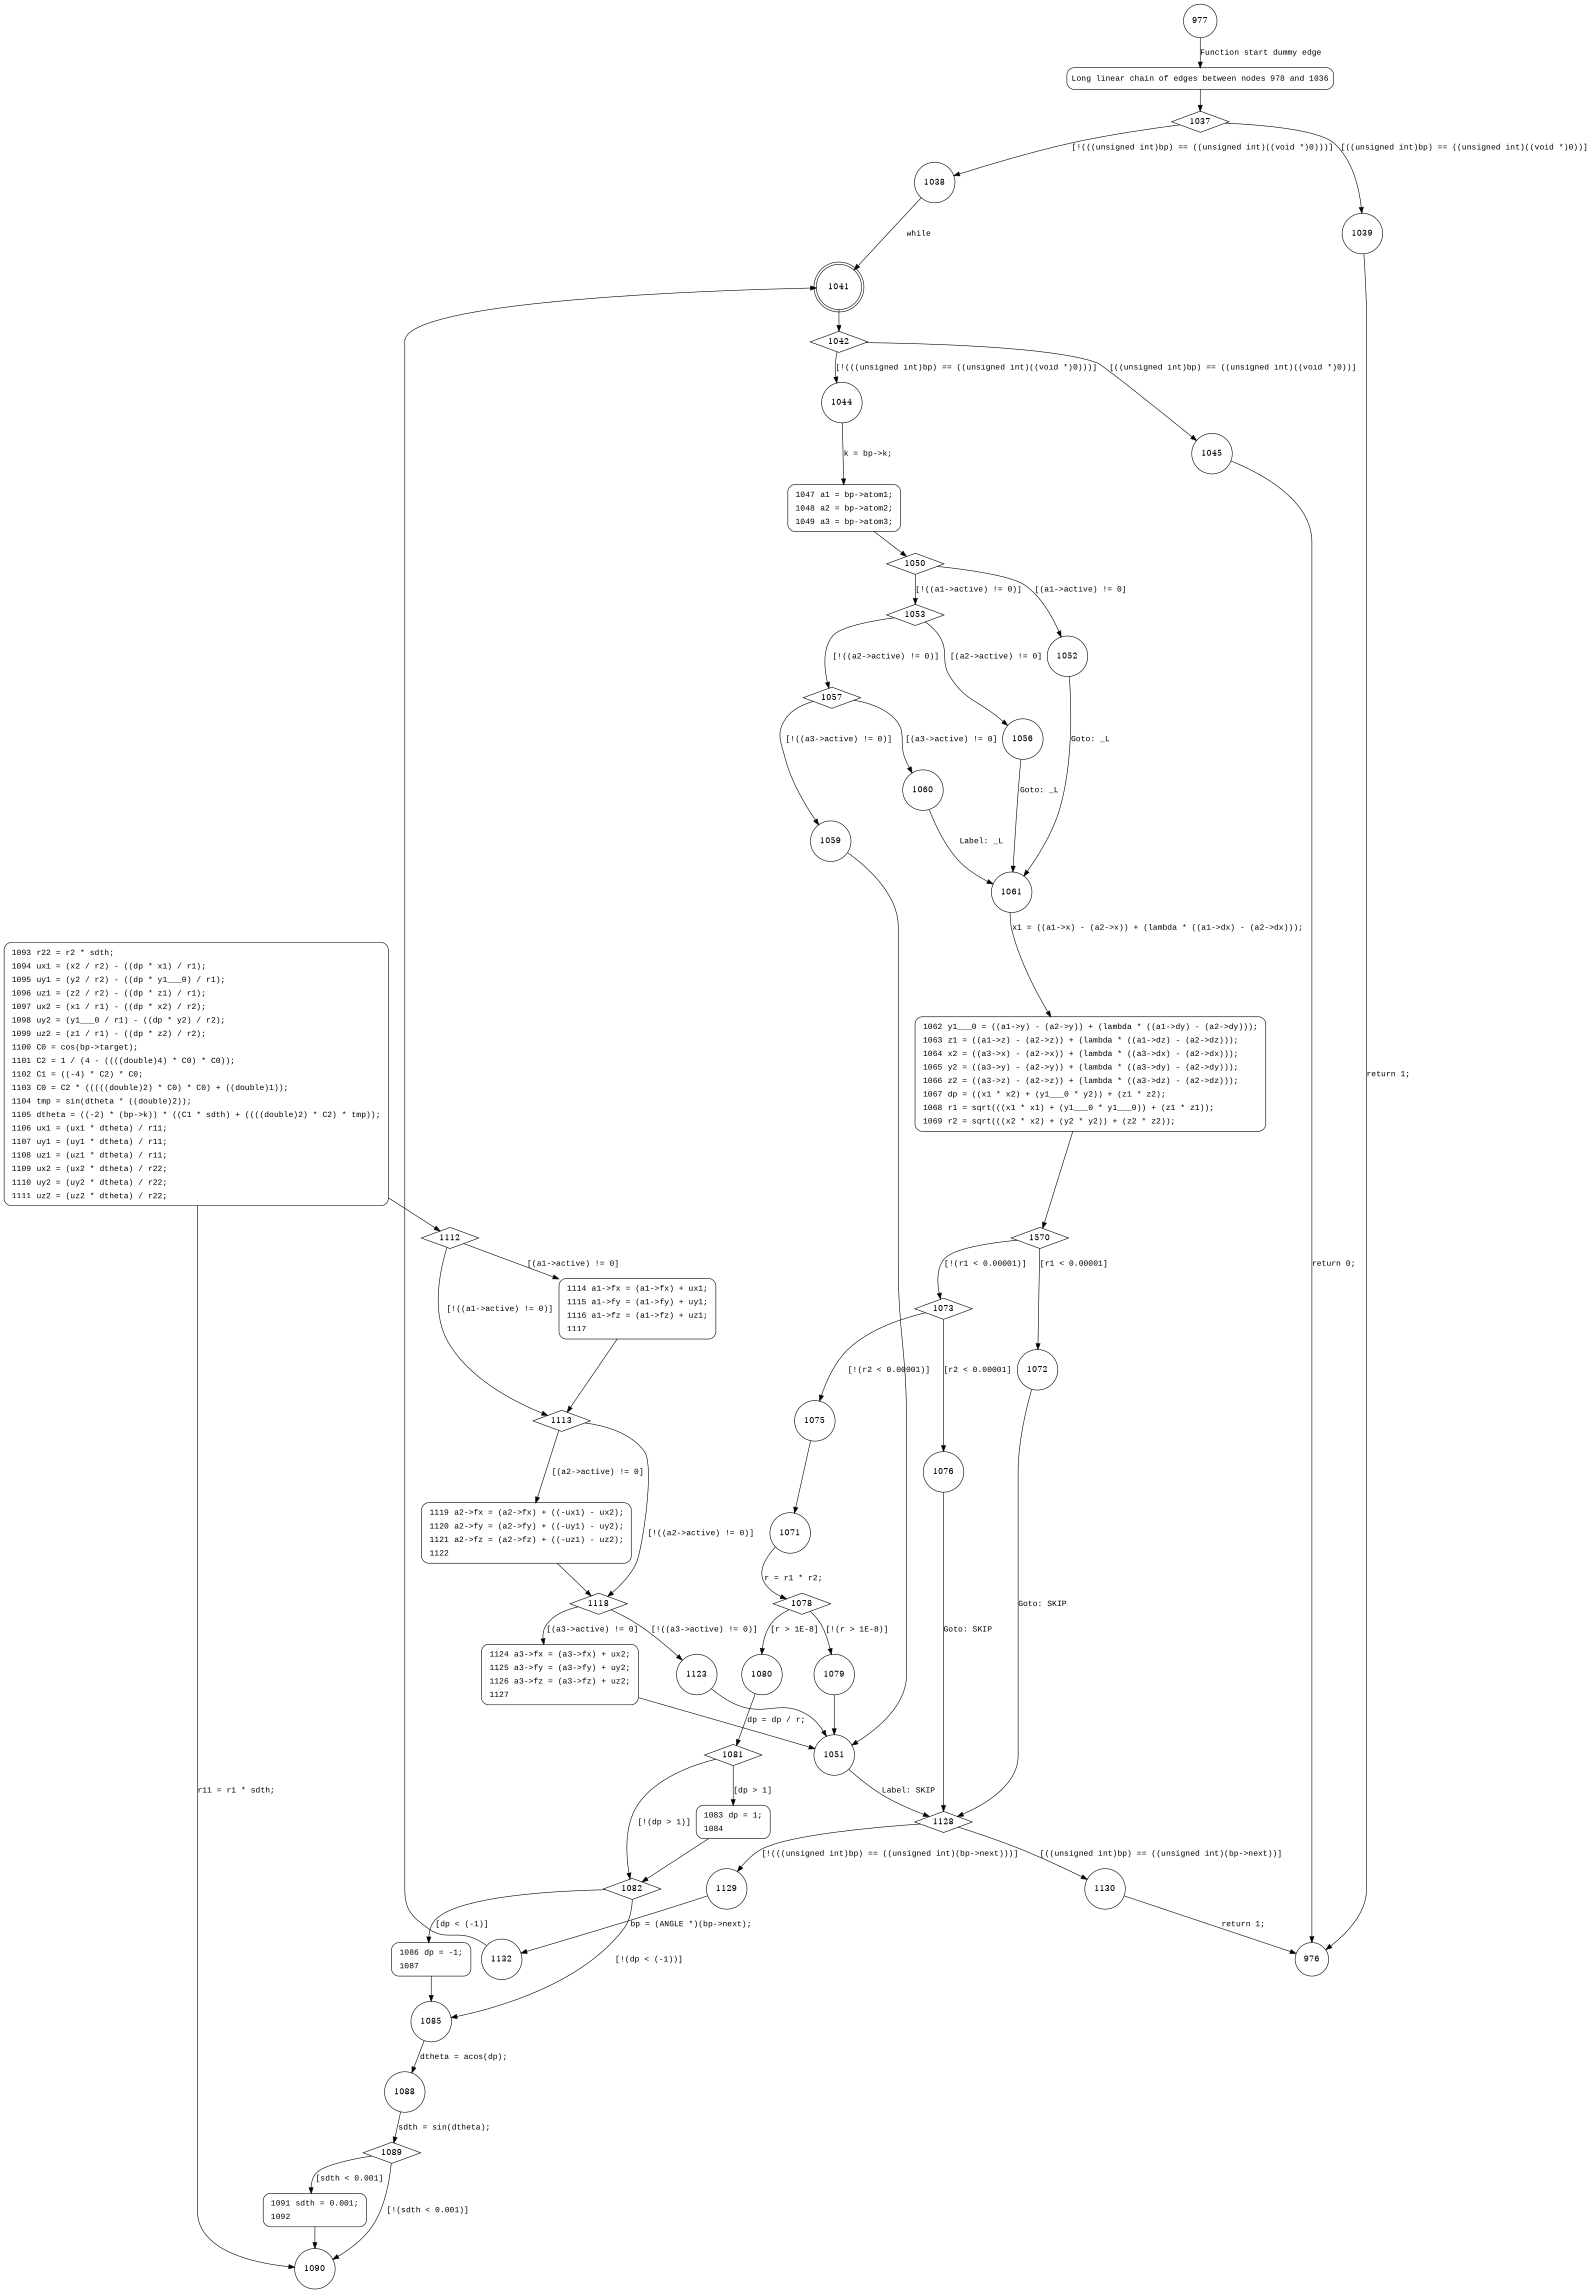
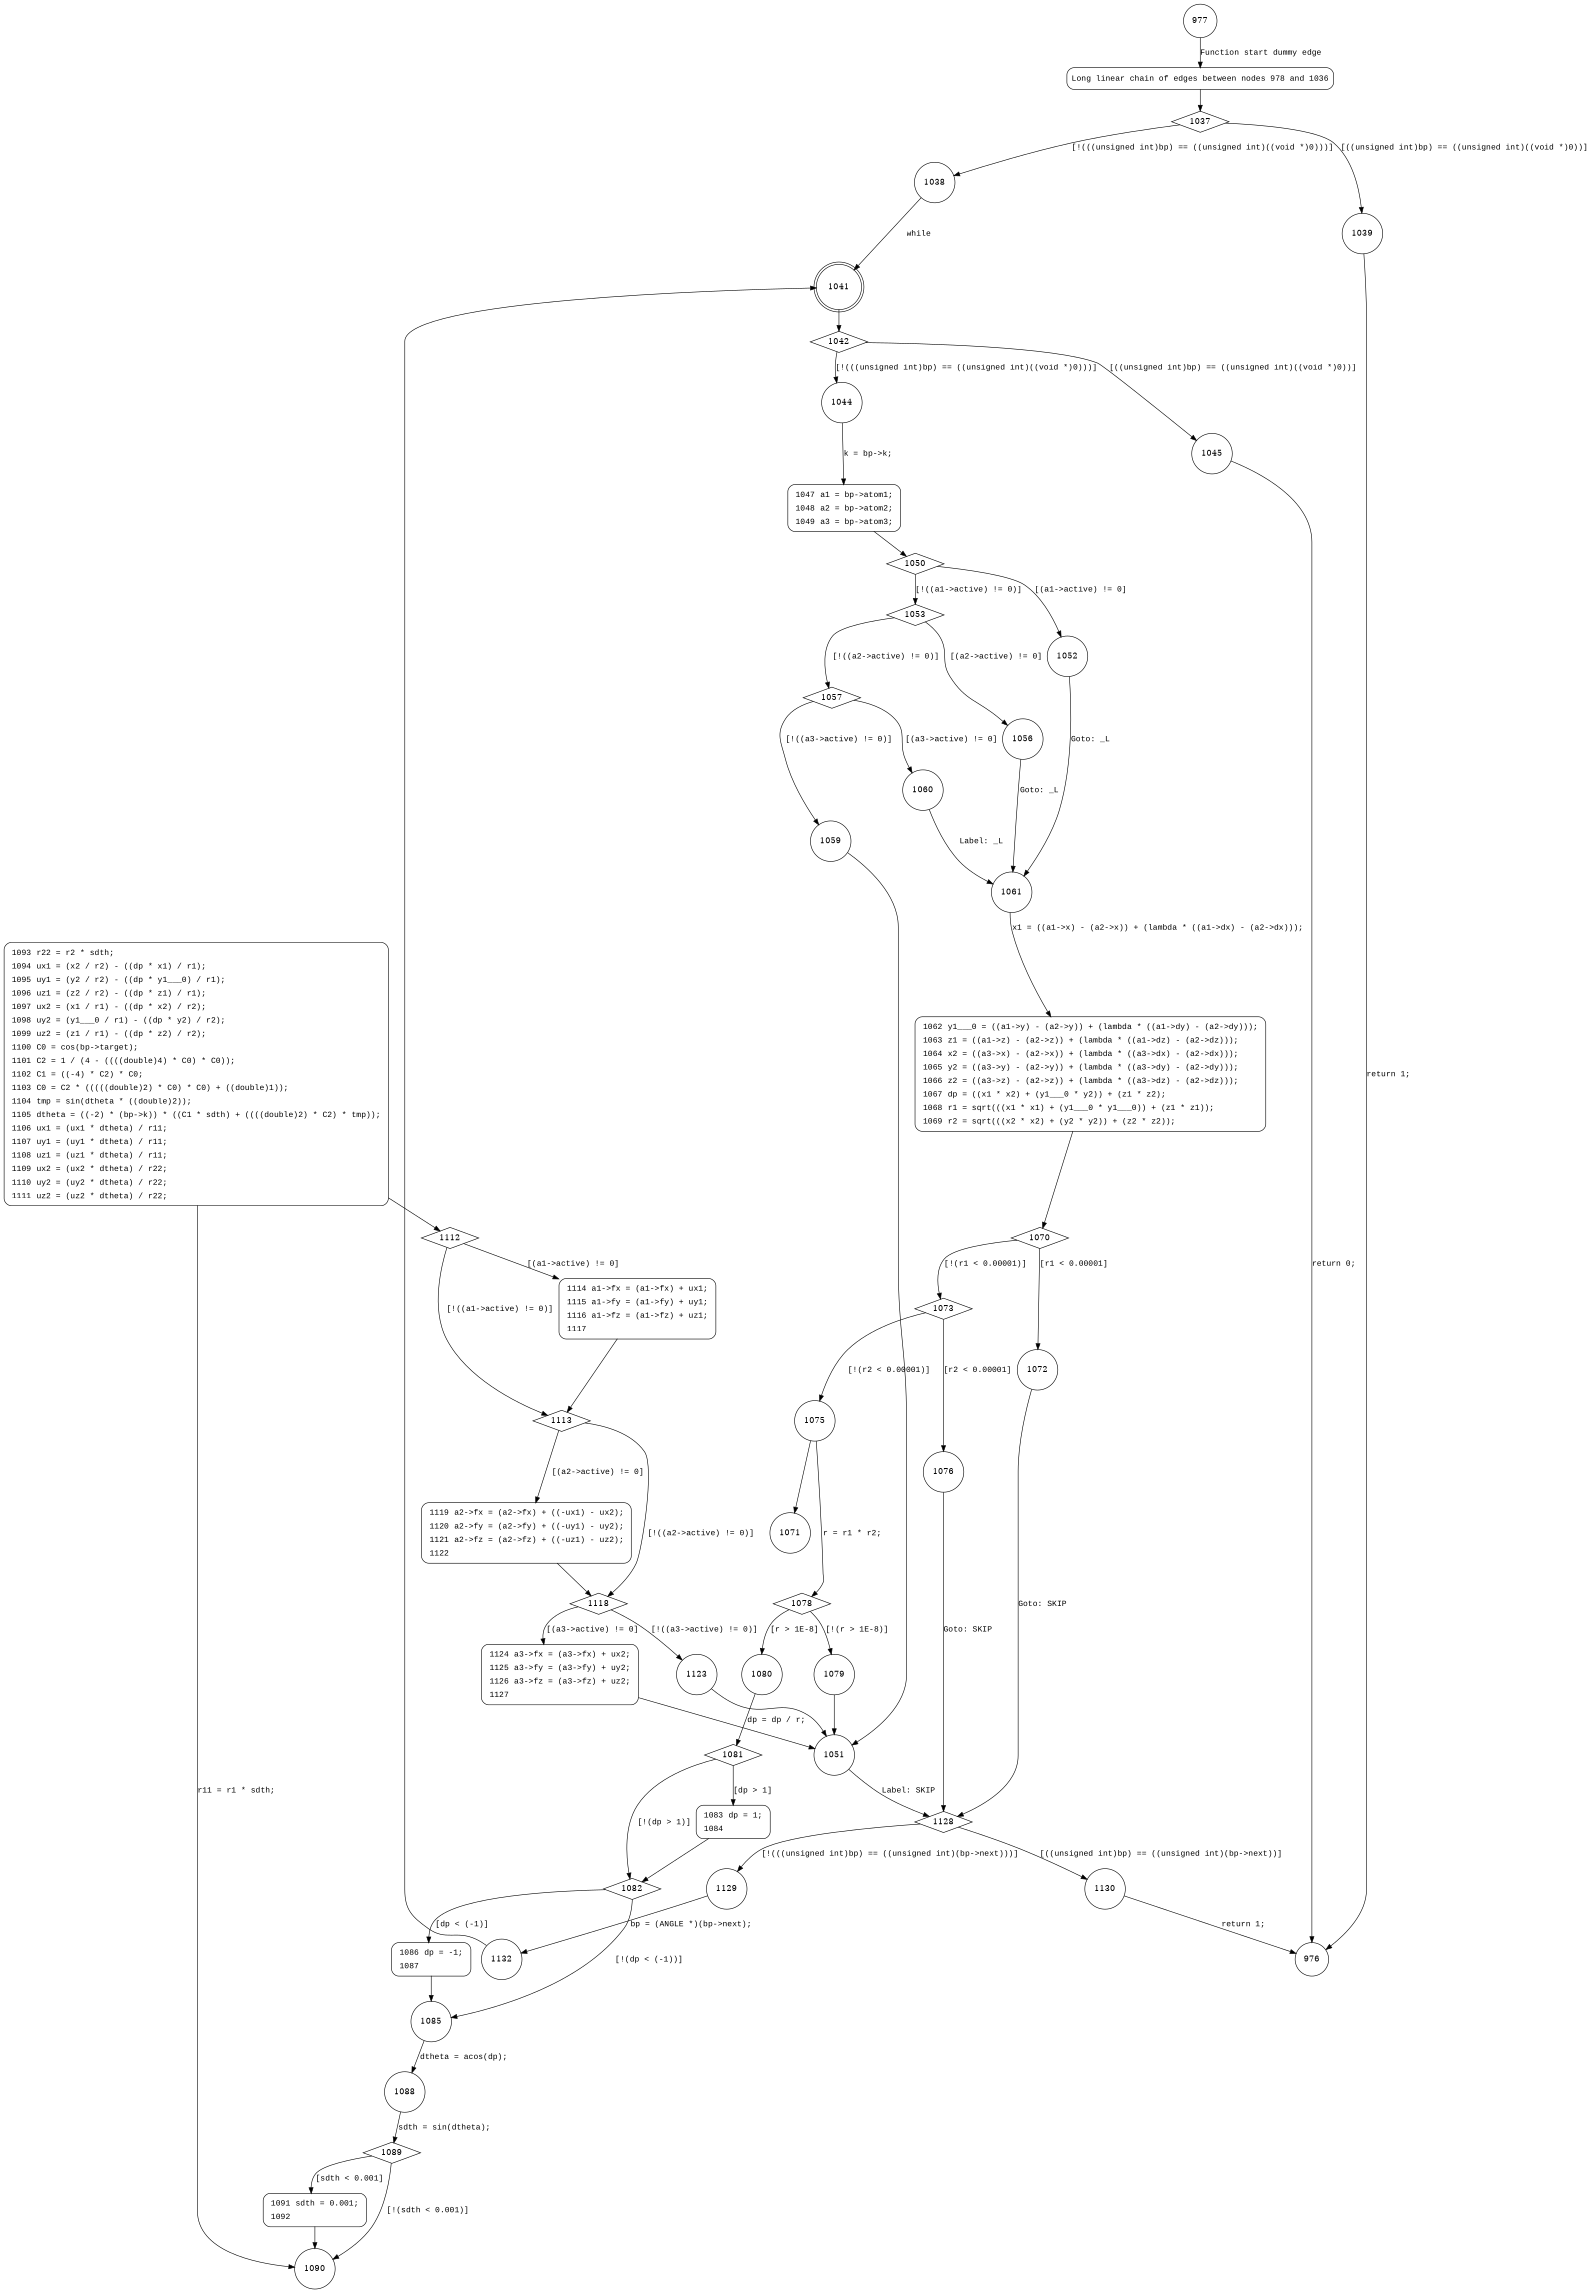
node "1570": label "1570" -> "1070"
edge "1071" -> "1078": now "1075" -> "1078"
